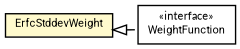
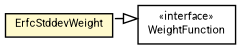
edge "WeightFunction" -> "ErfcStddevWeight": reversed
